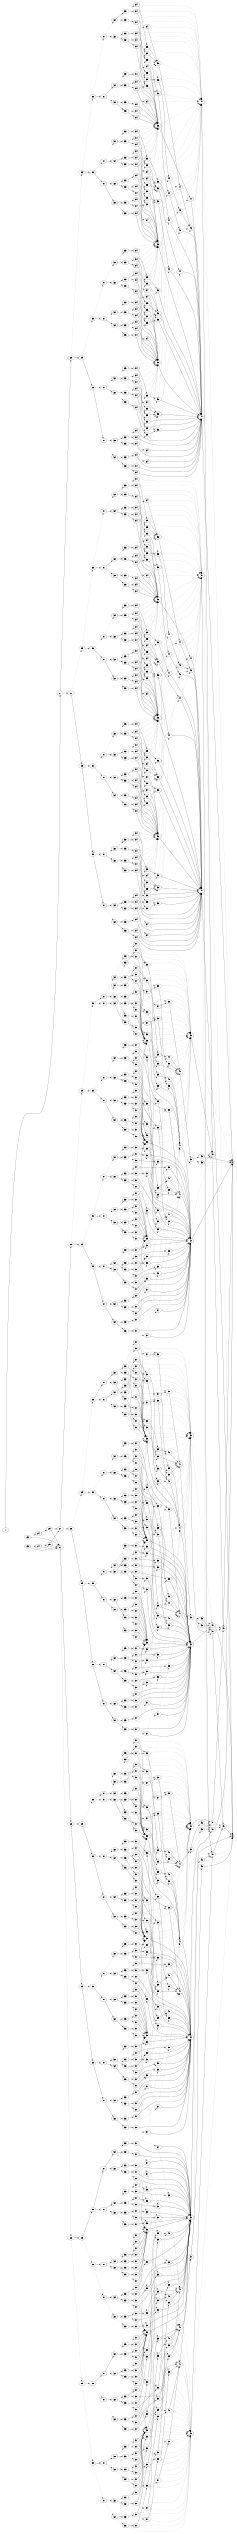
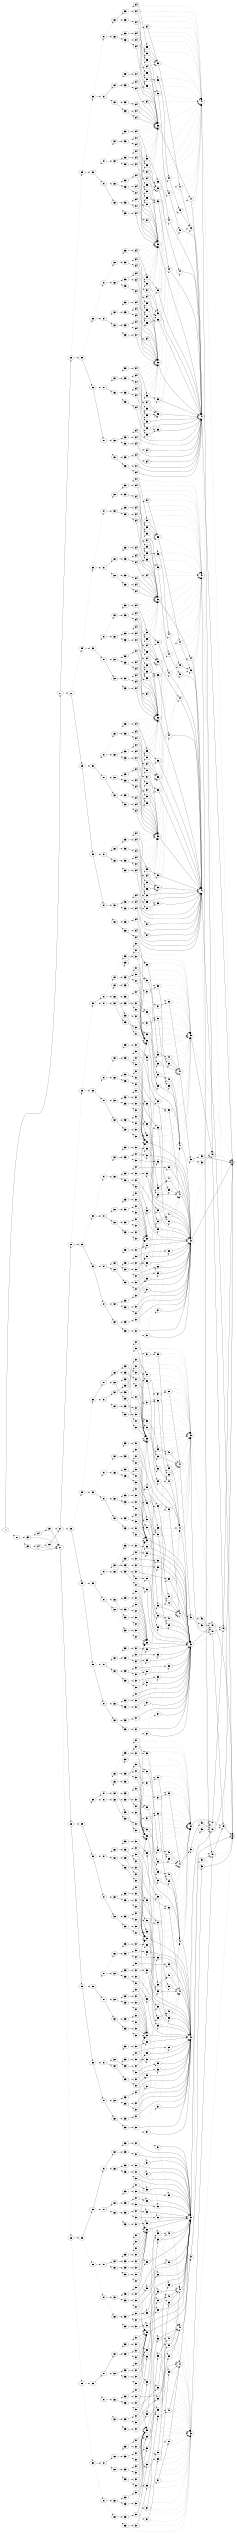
node "22": added
